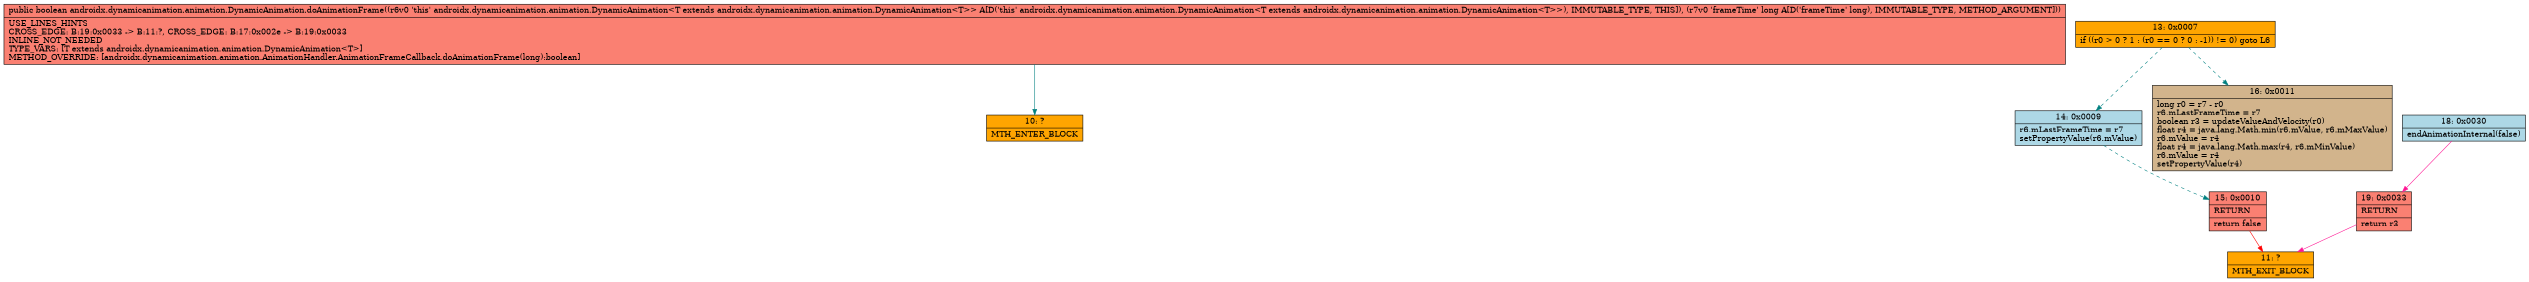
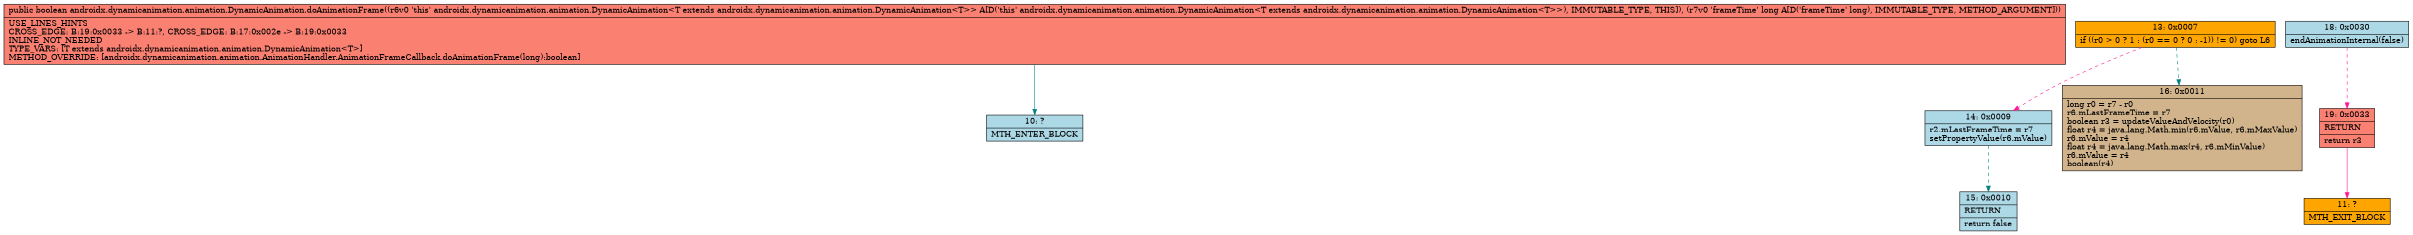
edge "13: 0x0007" -> "14: 0x0009": color teal -> deeppink
node "10: ?": fillcolor orange -> lightblue
node "14: 0x0009": text "r6.mLastFrameTime = r7" -> "r2.mLastFrameTime = r7"
node "16: 0x0011": text "setPropertyValue(r4)" -> "boolean(r4)"
edge "18: 0x0030" -> "19: 0x0033": style solid -> dashed
node "15: 0x0010": fillcolor salmon -> lightblue
edge "15: 0x0010" -> "11: ?": removed
